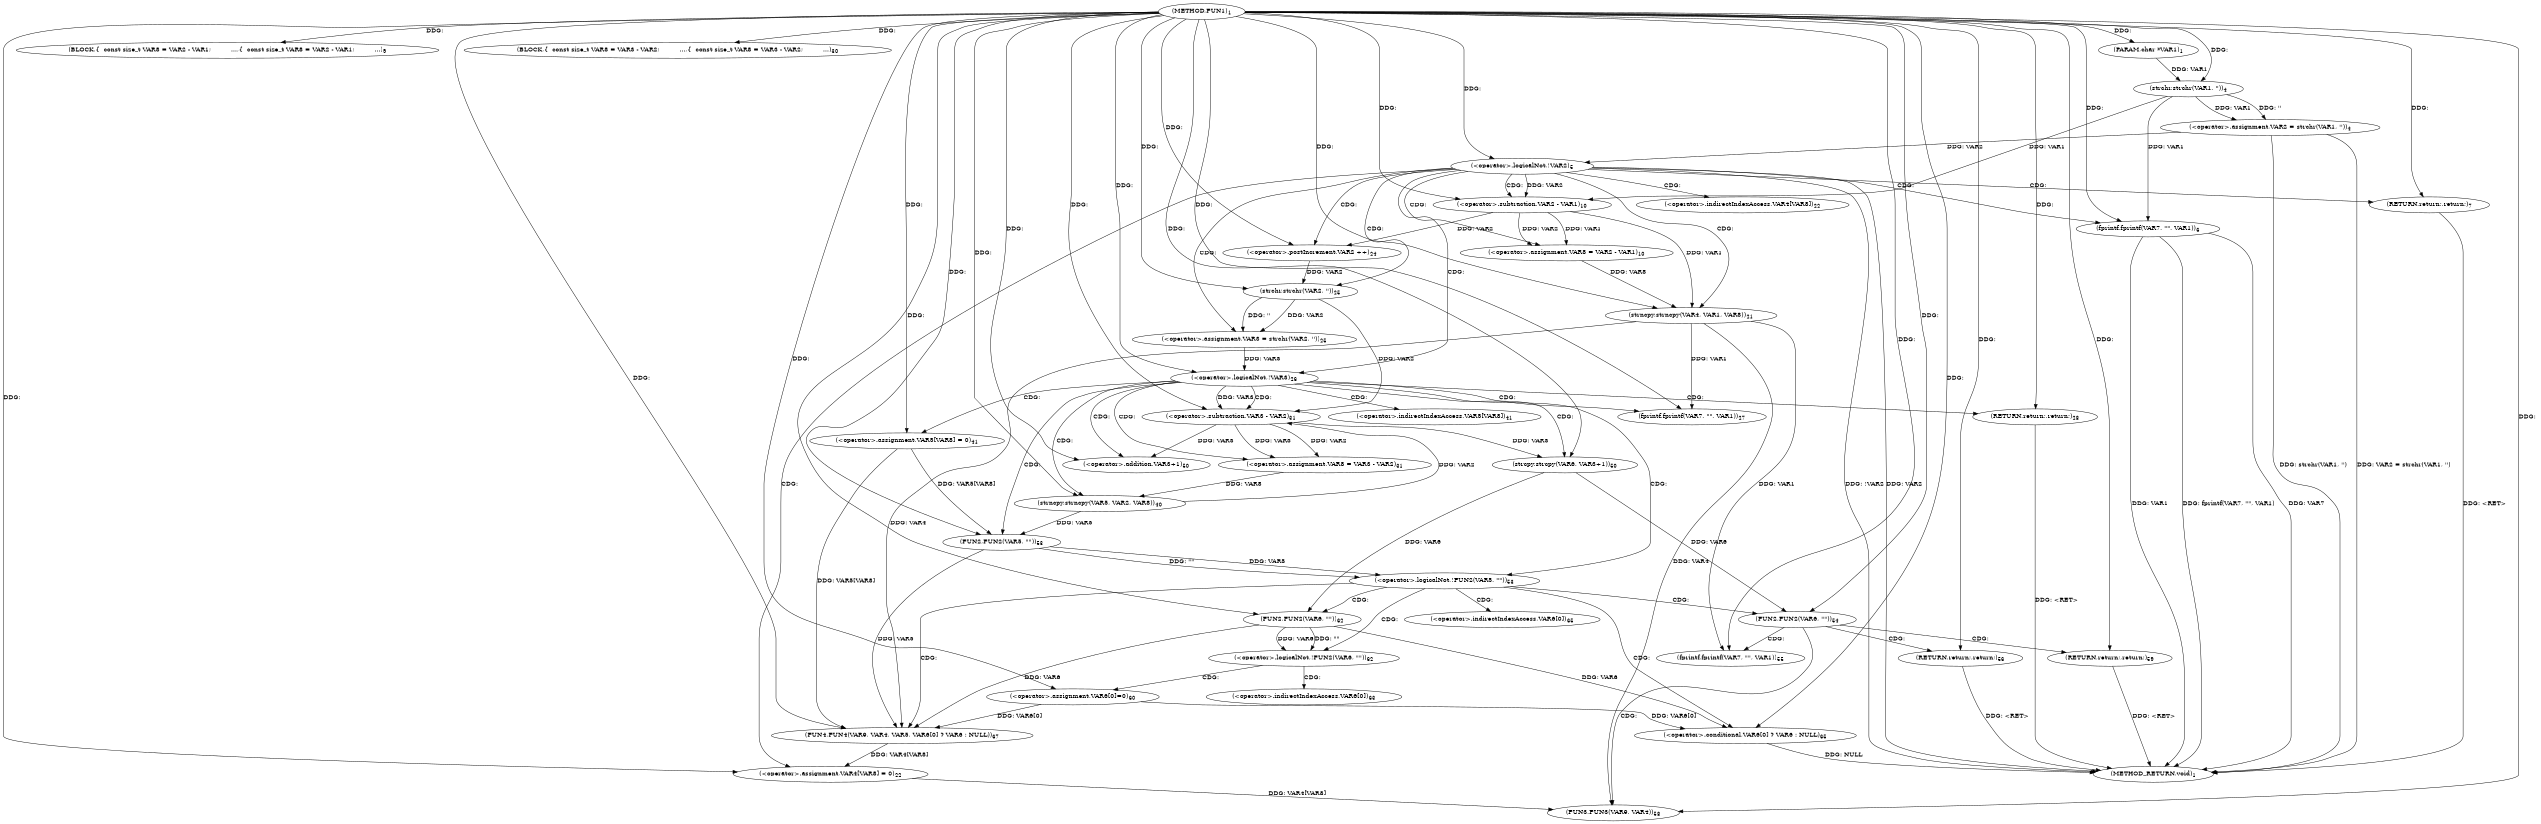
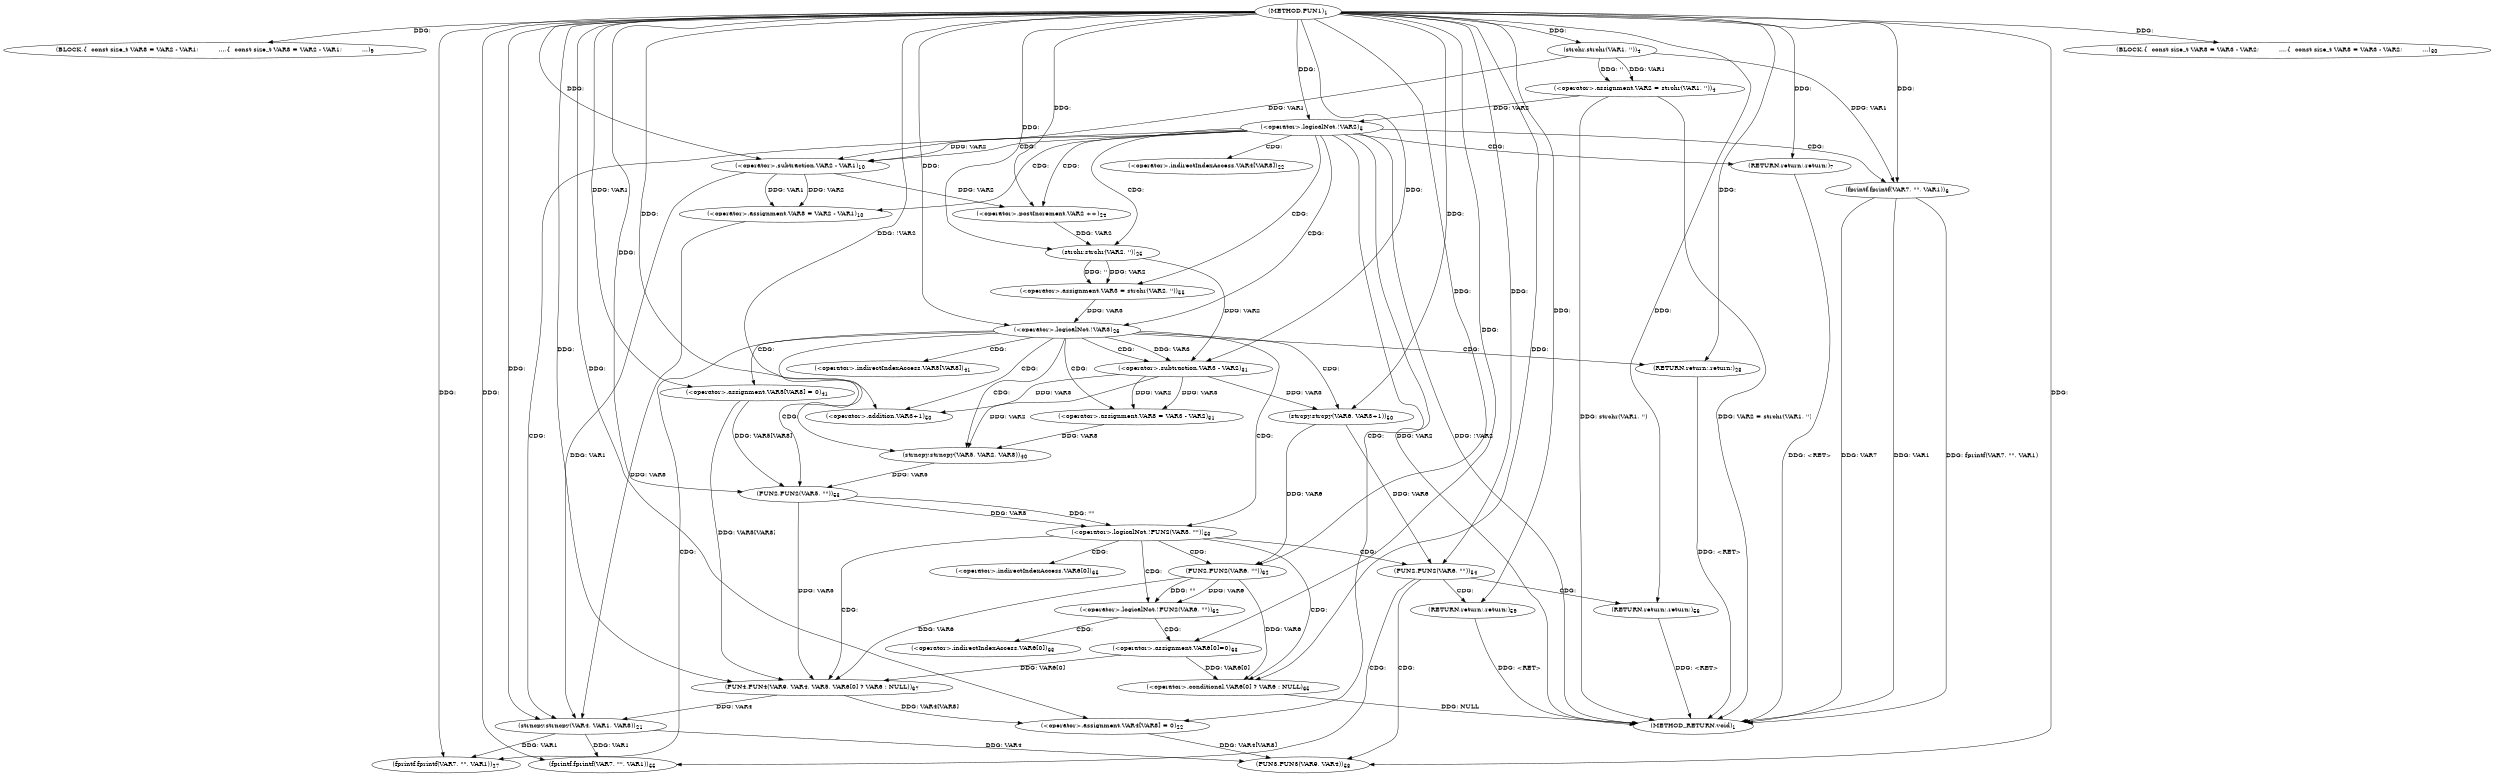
node "(PARAM,char *VAR1)": removed
edge "(METHOD,FUN1)" -> "(<operator>.assignment,VAR5[VAR8] = 0)": label "DDG: " -> "DDG: VAR1"
edge "(METHOD,FUN1)" -> "(strncpy,strncpy(VAR5, VAR2, VAR8))": label "DDG: " -> "DDG: !VAR2"
node "(<operator>.assignment,VAR3 = strchr(VAR2, ''))": text "25" -> "55"
edge "(strncpy,strncpy(VAR4, VAR1, VAR8))" -> "(FUN4,FUN4(VAR9, VAR4, VAR5, VAR6[0] ? VAR6 : NULL))": reversed
edge "(strncpy,strncpy(VAR5, VAR2, VAR8))" -> "(<operator>.subtraction,VAR3 - VAR2)": reversed
node "(<operator>.assignment,VAR6[0]=0)": text "60" -> "63"
